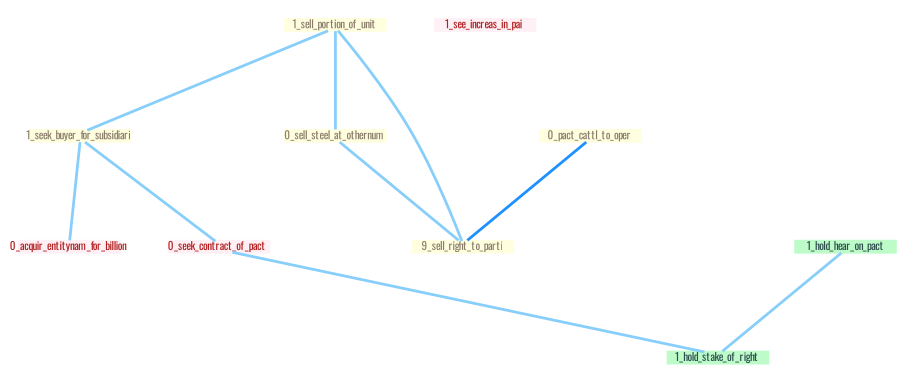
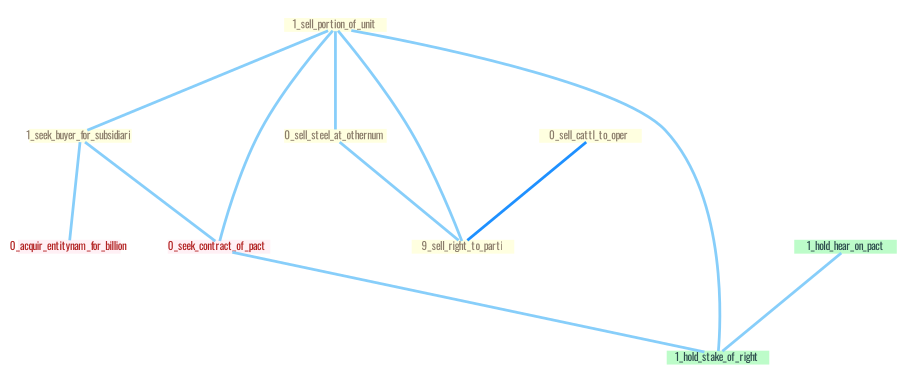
node "1_see_increas_in_pai": removed
edge "1_sell_portion_of_unit" -- "1_hold_stake_of_right": added
edge "1_sell_portion_of_unit" -- "0_seek_contract_of_pact": added
node "0_pact_cattl_to_oper": label "0_pact_cattl_to_oper" -> "0_sell_cattl_to_oper"
